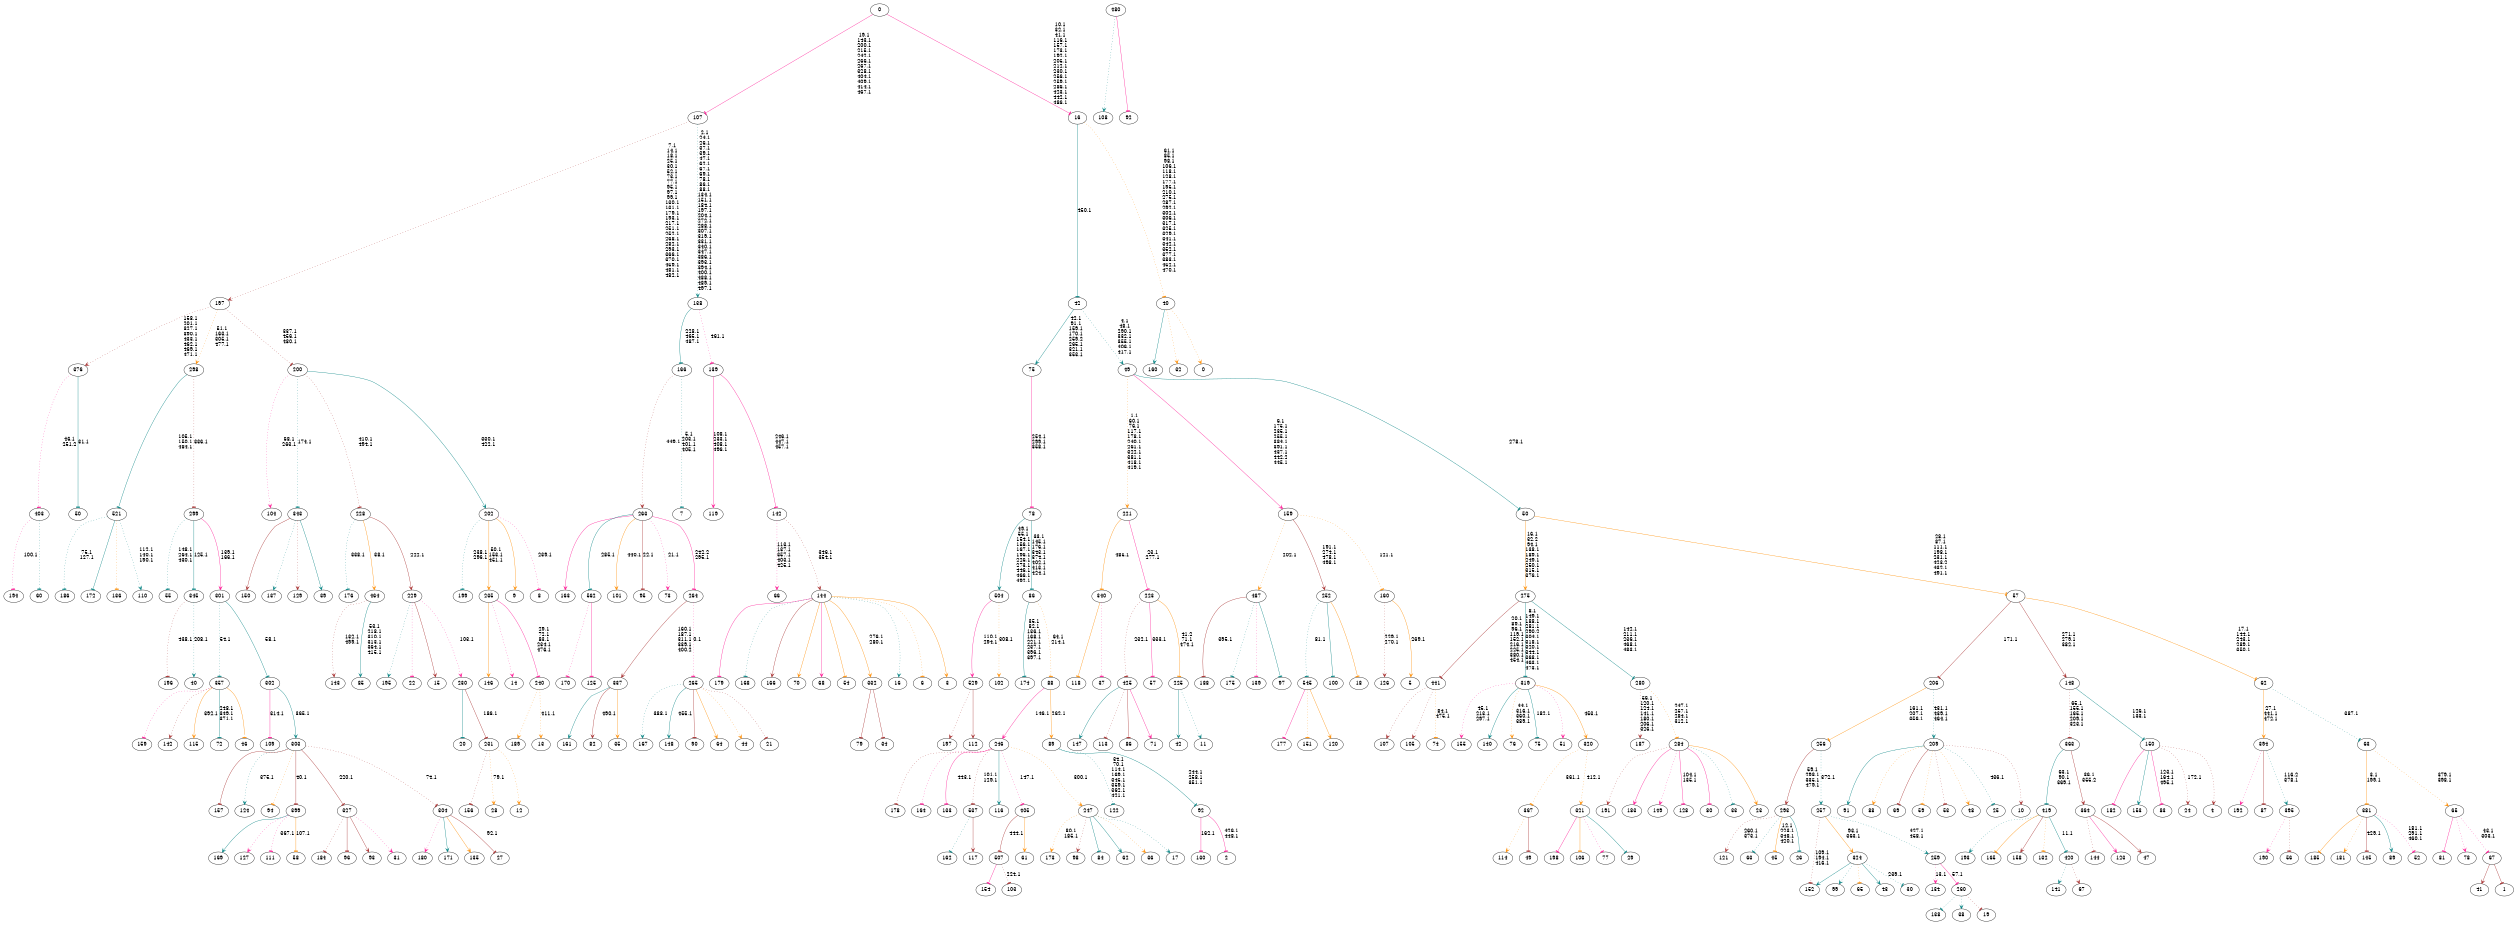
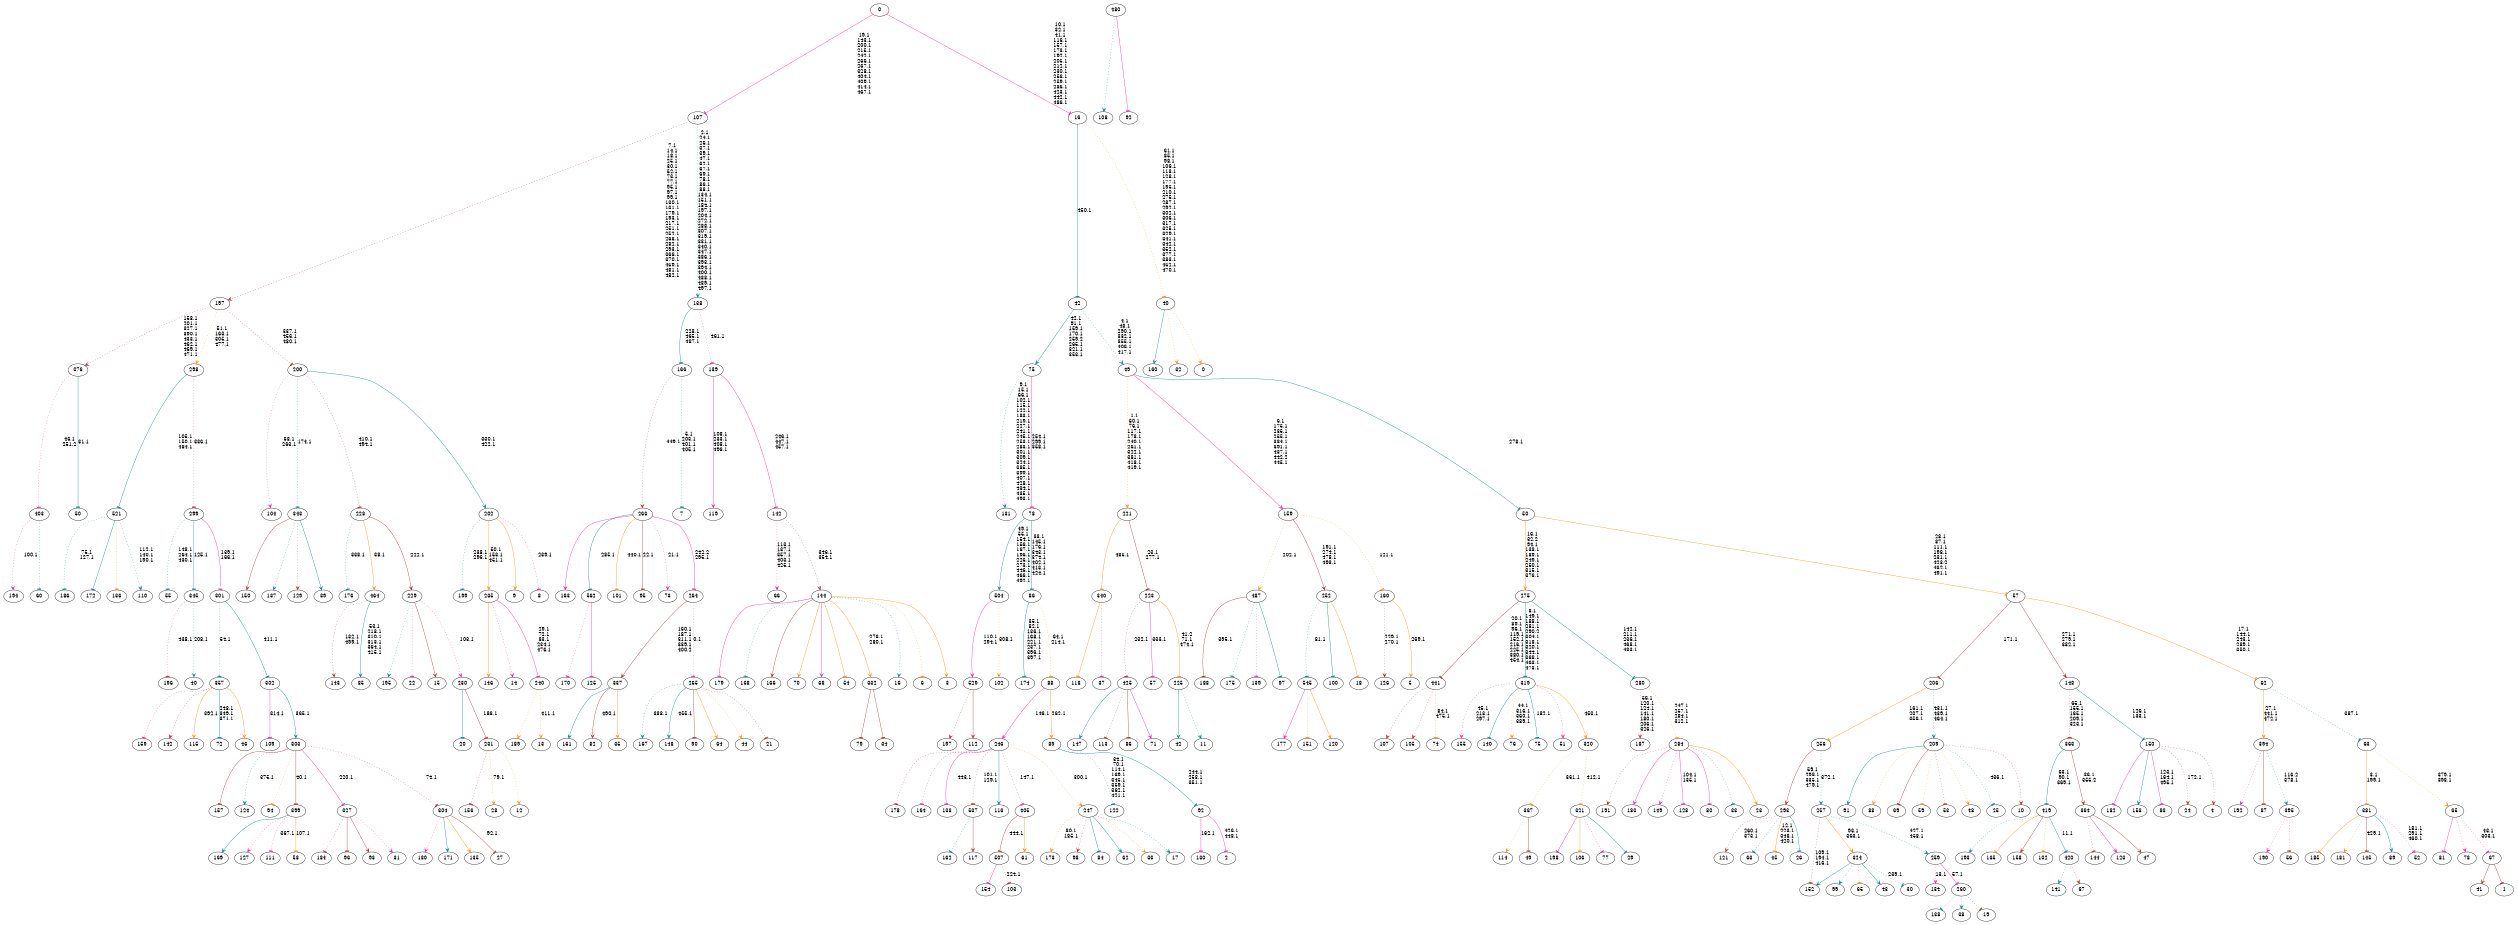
node "131": added
edge "299" -> "301": arrowhead vee -> tee
edge "263" -> "101": arrowhead vee -> tee
edge "403" -> "194": arrowhead tee -> vee
edge "221" -> "223": color deeppink -> brown
edge "301" -> "302": label "58,1" -> "411,1"
edge "357" -> "46": arrowhead tee -> vee
edge "319" -> "140": arrowhead vee -> tee
edge "545" -> "177": arrowhead tee -> vee
edge "303" -> "327": color brown -> deeppink
edge "320" -> "321": arrowhead vee -> tee
